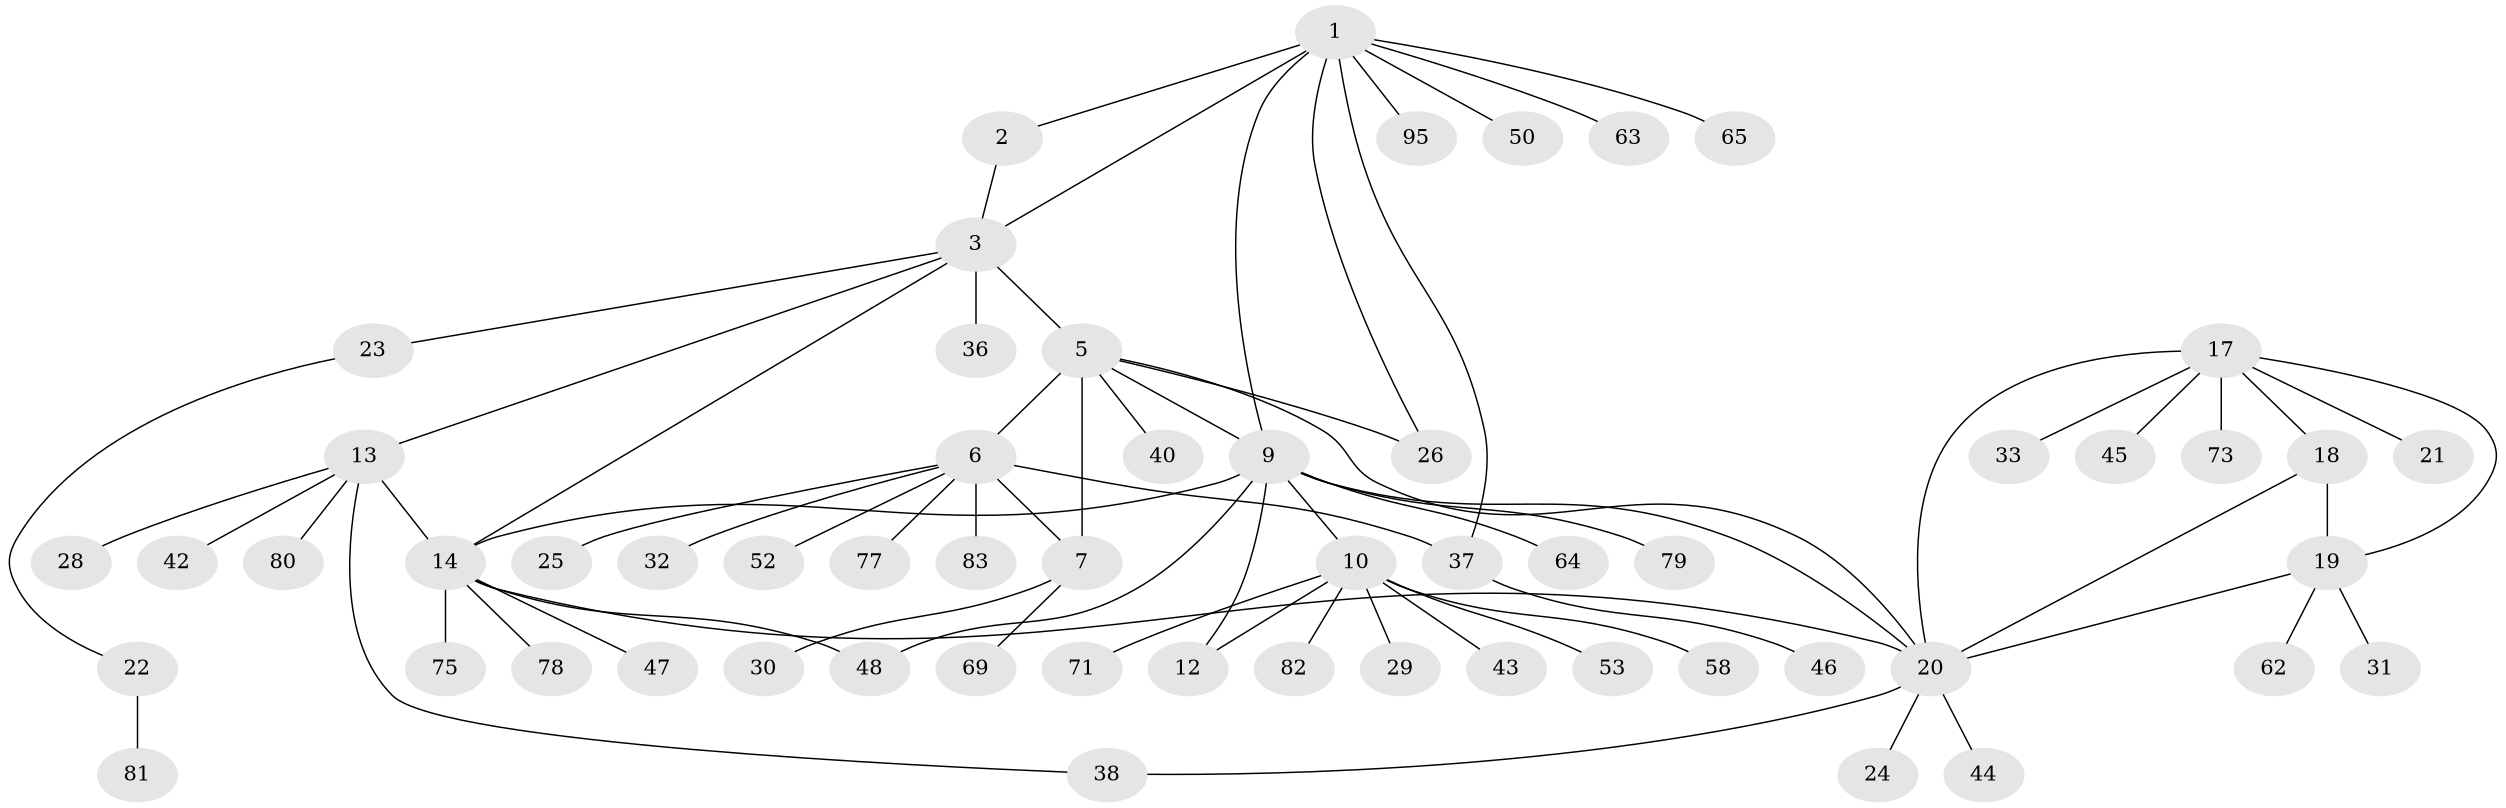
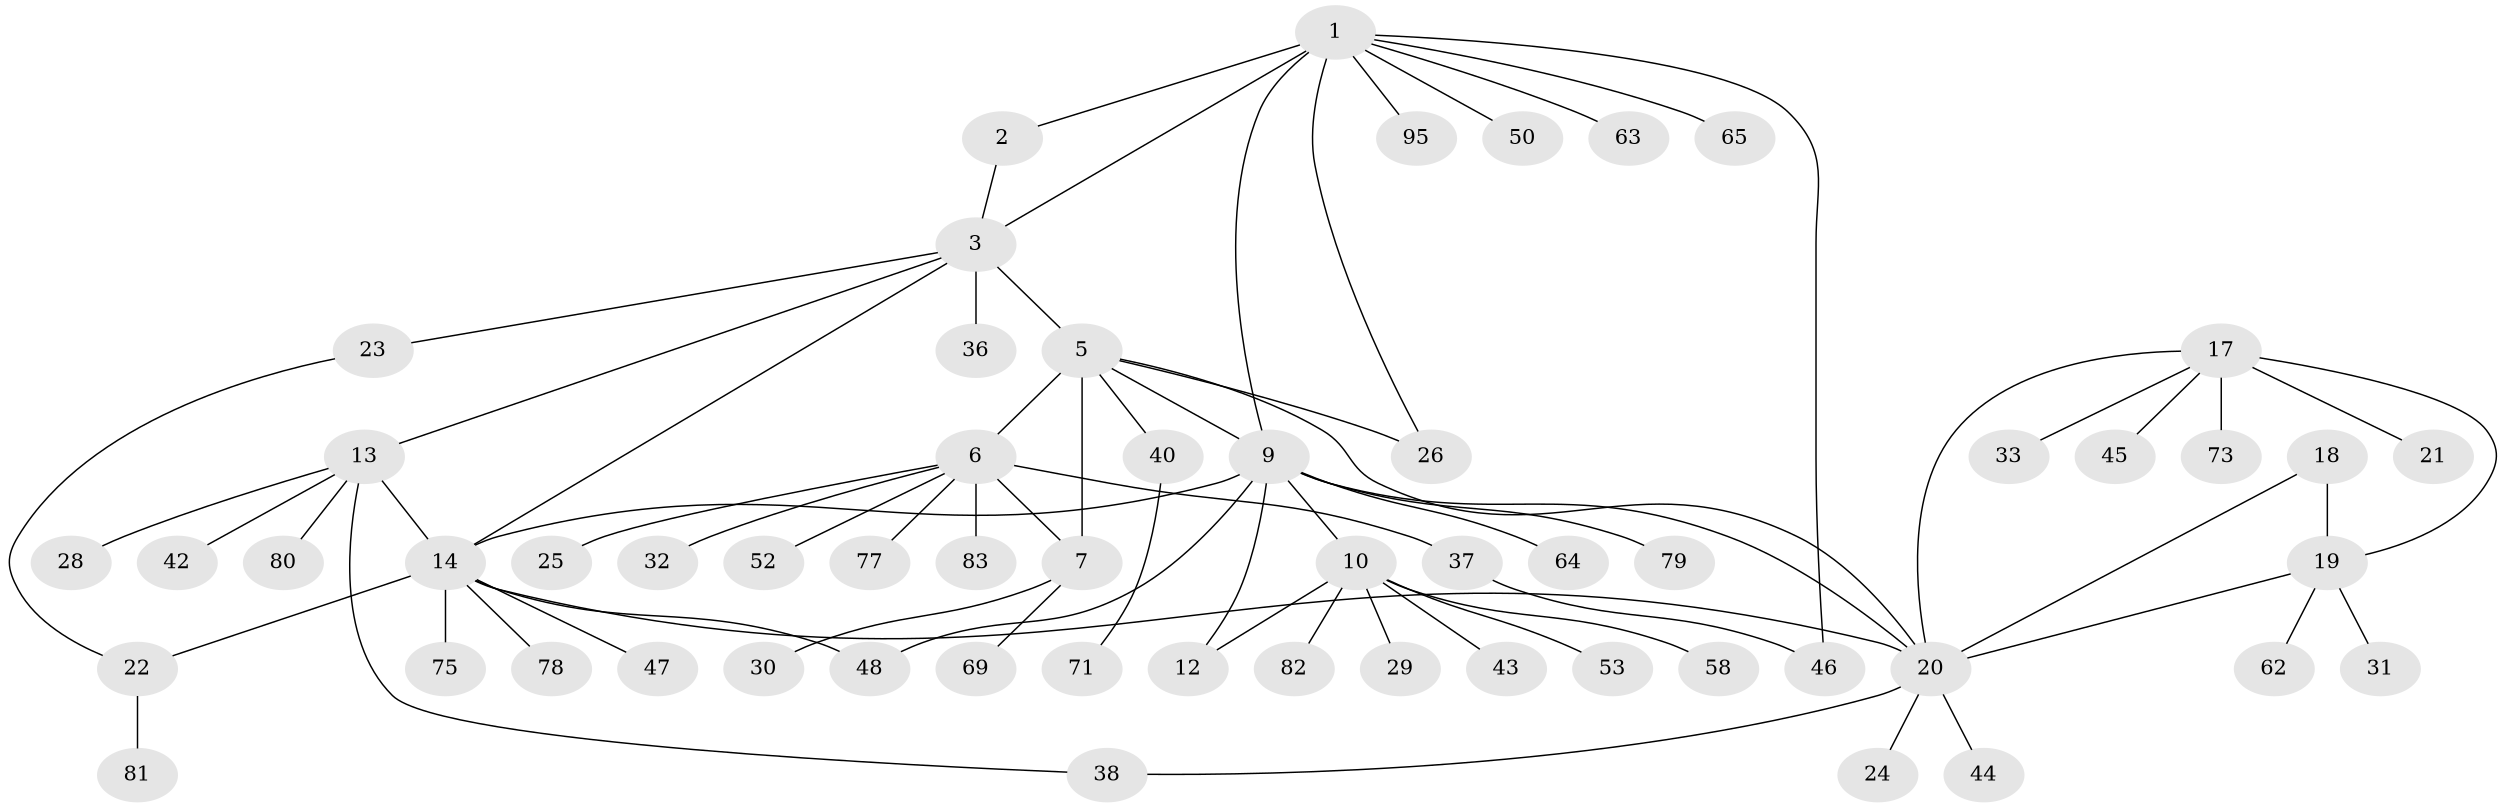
edge "1" -- "37": now "1" -- "46"
edge "17" -- "18": removed
edge "10" -- "71": now "40" -- "71"
edge "14" -- "22": added
